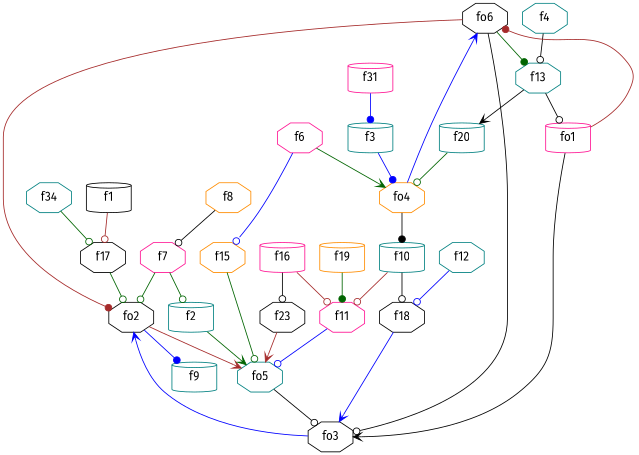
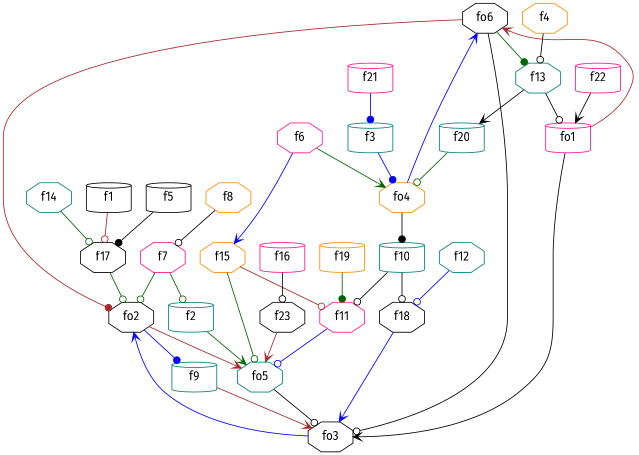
node "f4": color teal -> darkorange
edge "fo1" -> "fo6": arrowhead dot -> vee
node "f31": label "f31" -> "f21"
node "f22": added
edge "f6" -> "f15": arrowhead odot -> vee
node "f34": label "f34" -> "f14"
node "f5": added
edge "f16" -> "f11": now "f15" -> "f11"
edge "f10" -> "f11": color brown -> black
edge "f9" -> "fo3": added
